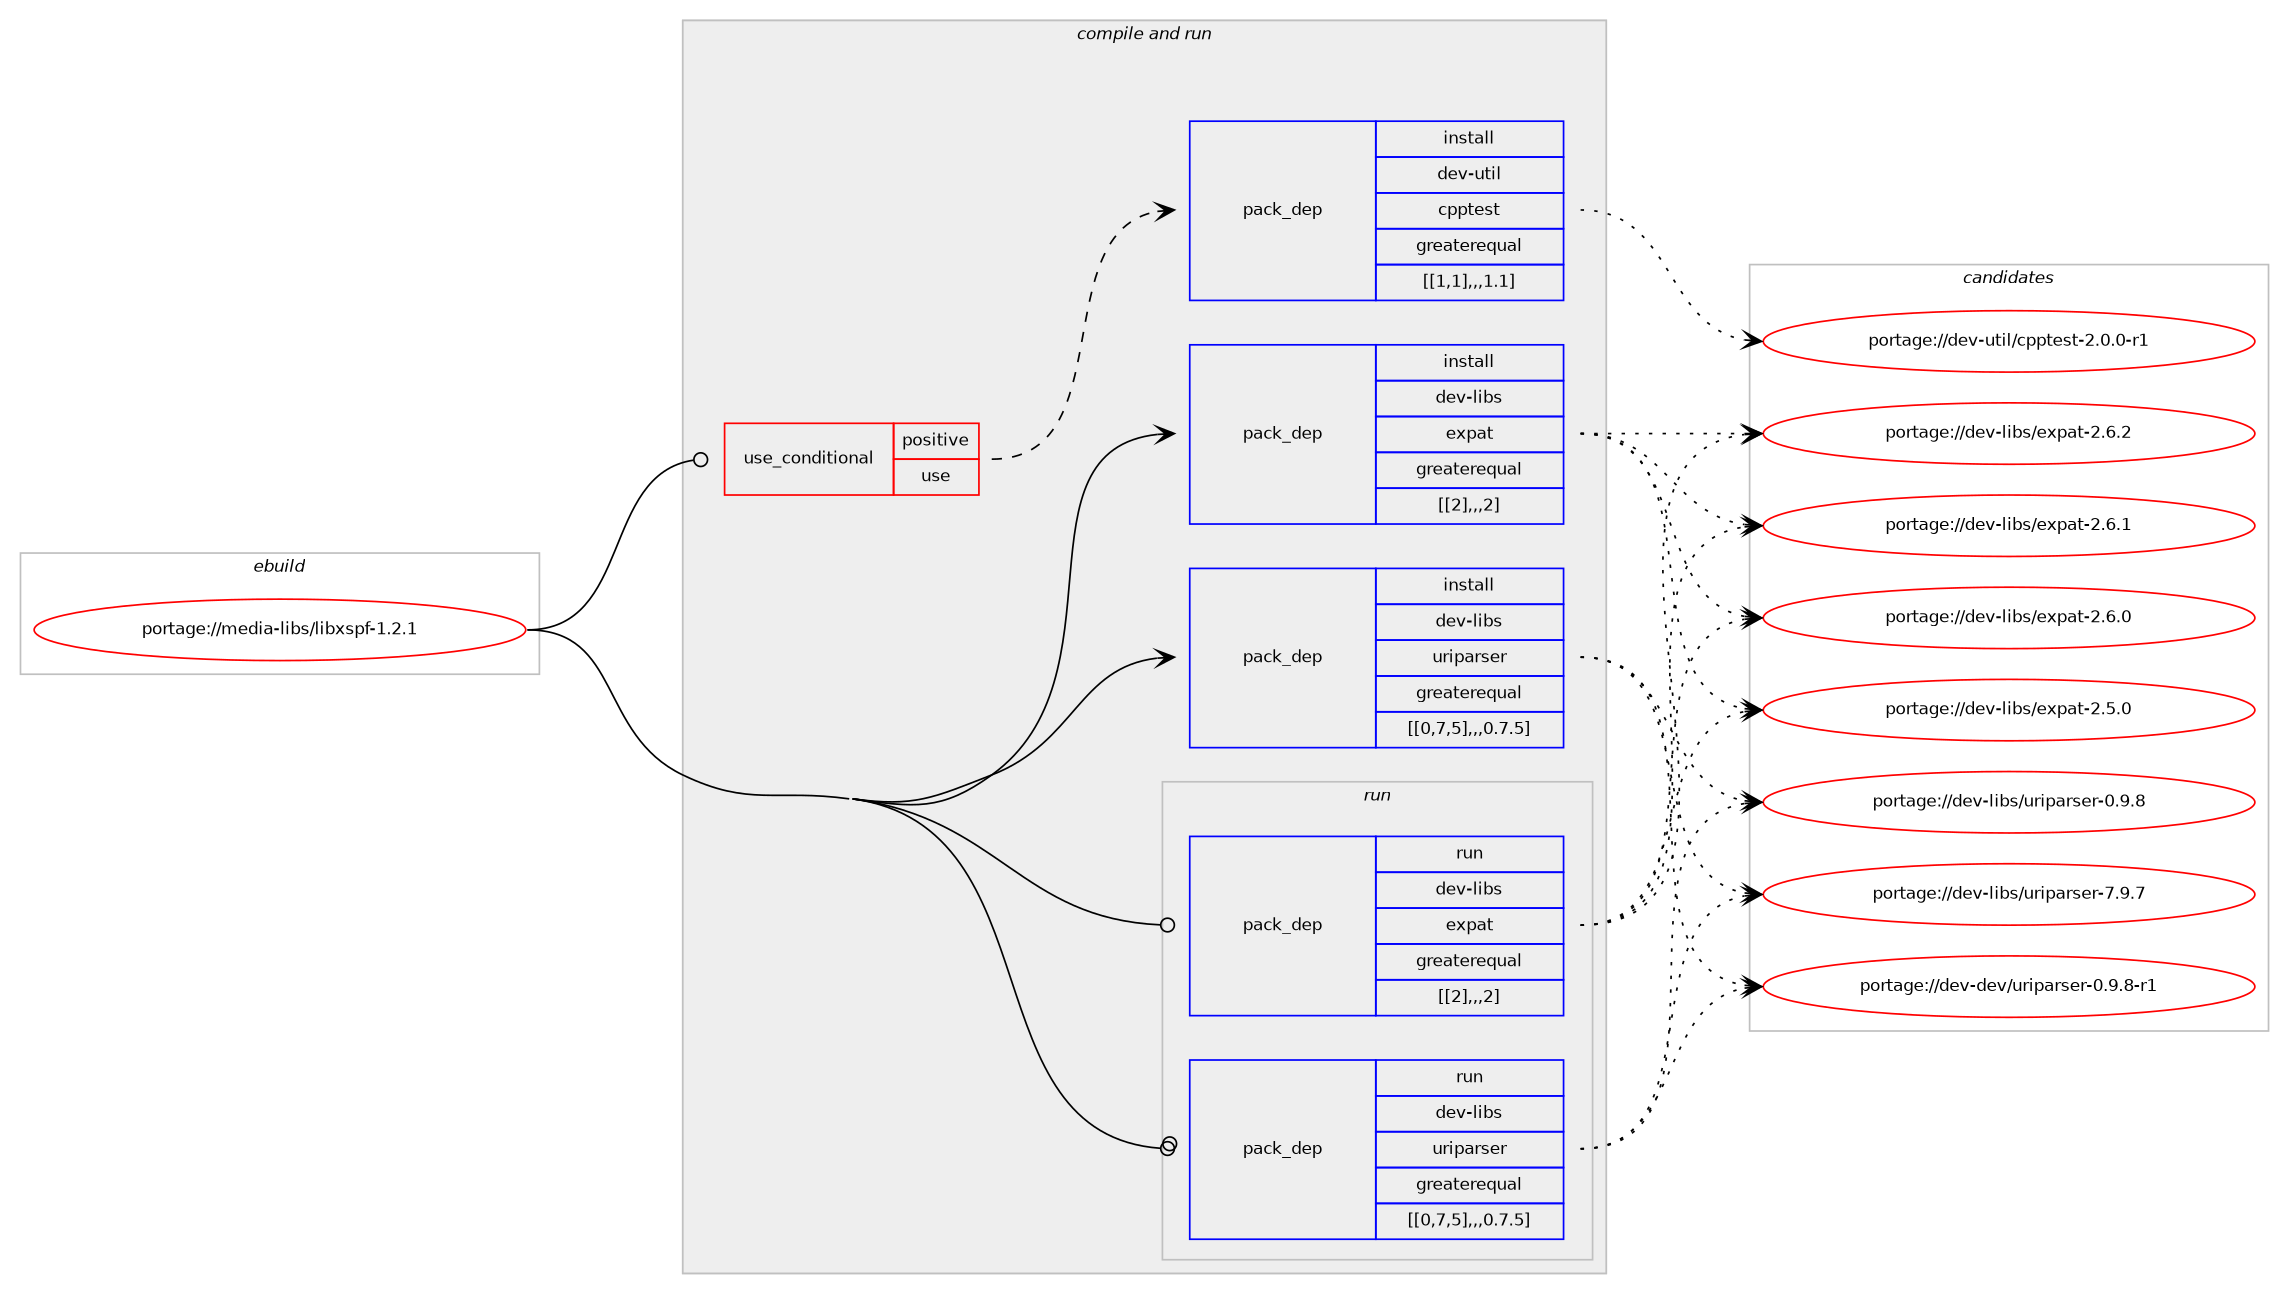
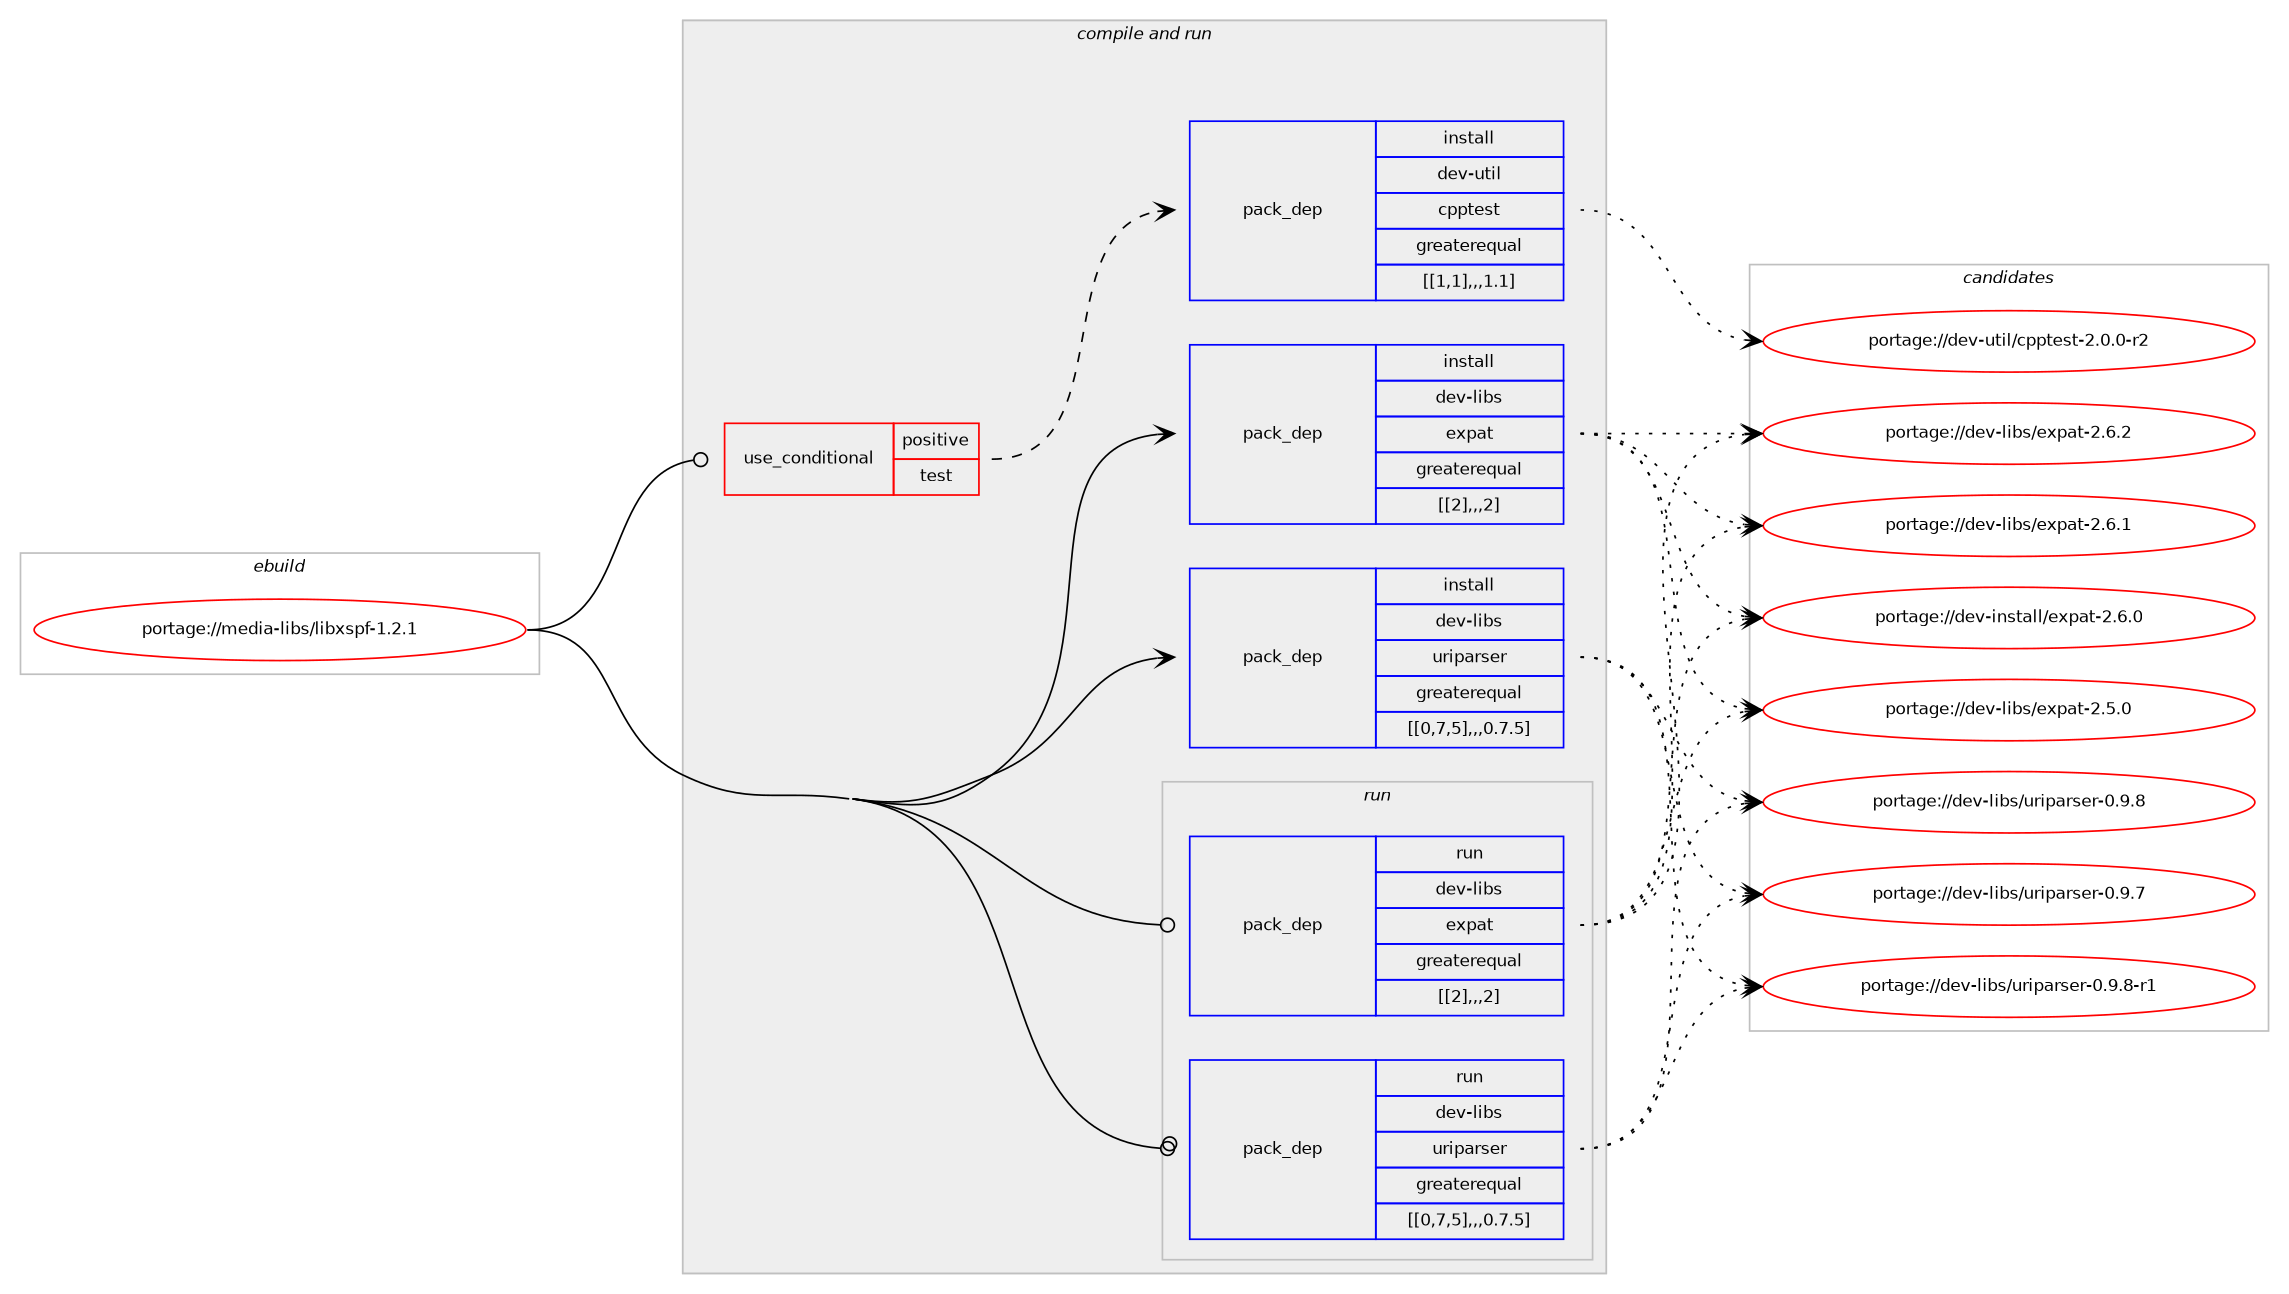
node "portage://dev-util/cpptest-2.0.0-r1": label "portage://dev-util/cpptest-2.0.0-r1" -> "portage://dev-util/cpptest-2.0.0-r2"
node "use_conditional": text "use" -> "test"
node "portage://dev-libs/expat-2.6.0": label "portage://dev-libs/expat-2.6.0" -> "portage://dev-install/expat-2.6.0"
node "portage://dev-libs/uriparser-7.9.7": label "portage://dev-libs/uriparser-7.9.7" -> "portage://dev-libs/uriparser-0.9.7"
node "portage://dev-dev/uriparser-0.9.8-r1": label "portage://dev-dev/uriparser-0.9.8-r1" -> "portage://dev-libs/uriparser-0.9.8-r1"
